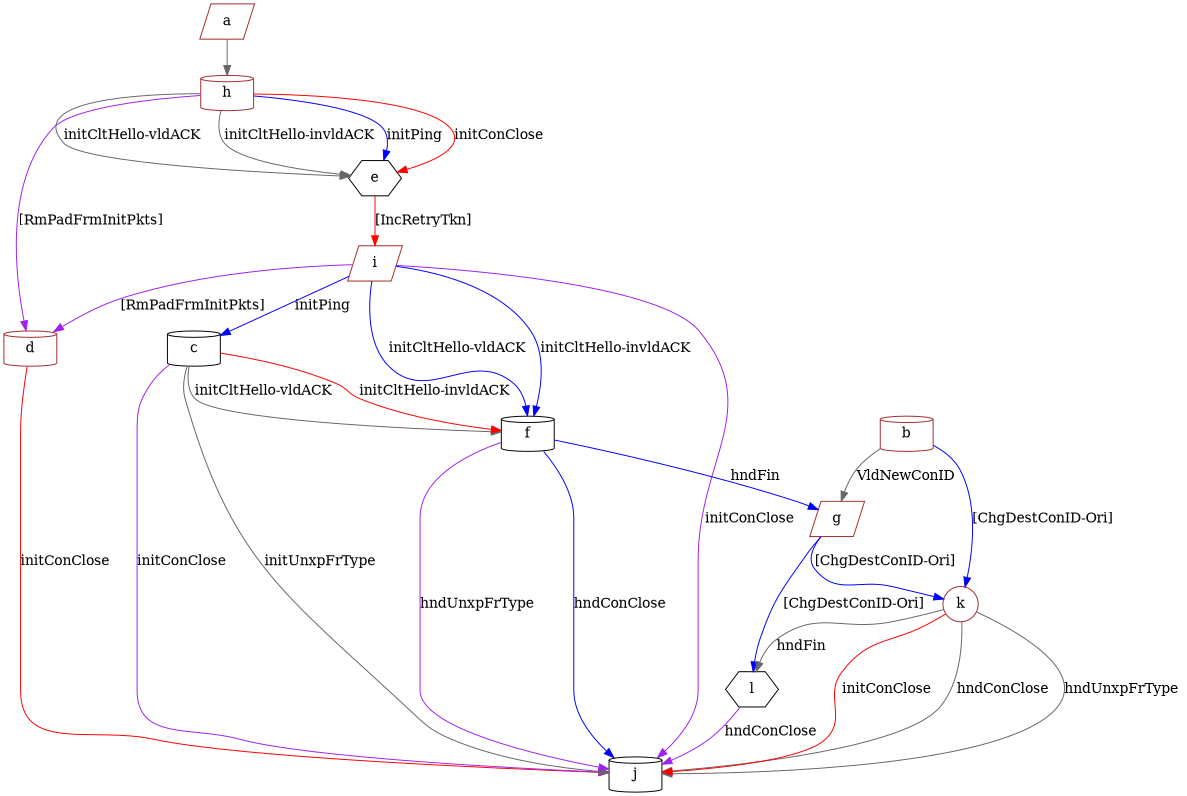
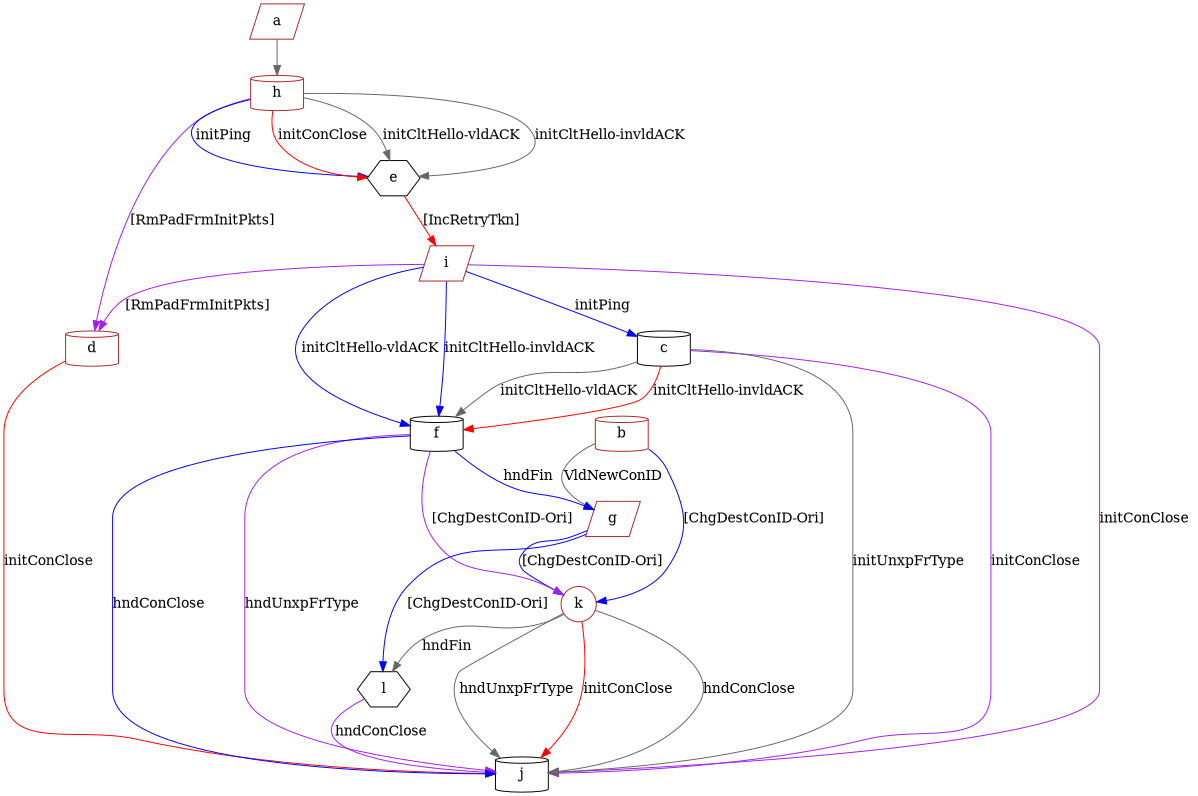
edge "f" -> "k": added, label "[ChgDestConID-Ori]"
